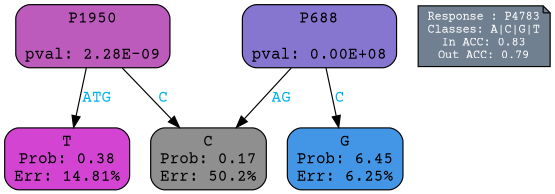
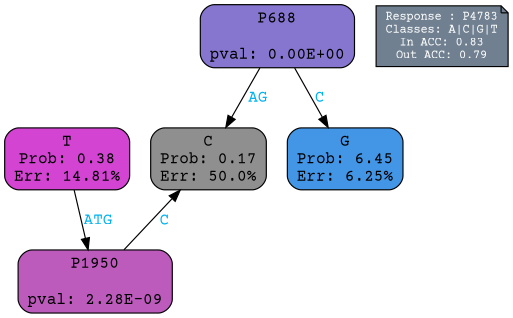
node "P688 pval: 0.00E+08": label "P688 pval: 0.00E+08" -> "P688 pval: 0.00E+00"
edge "P1950 pval: 2.28E-09" -> "T Prob: 0.38 Err: 14.81%": reversed
node "C Prob: 0.17 Err: 50.2%": label "C Prob: 0.17 Err: 50.2%" -> "C Prob: 0.17 Err: 50.0%"
